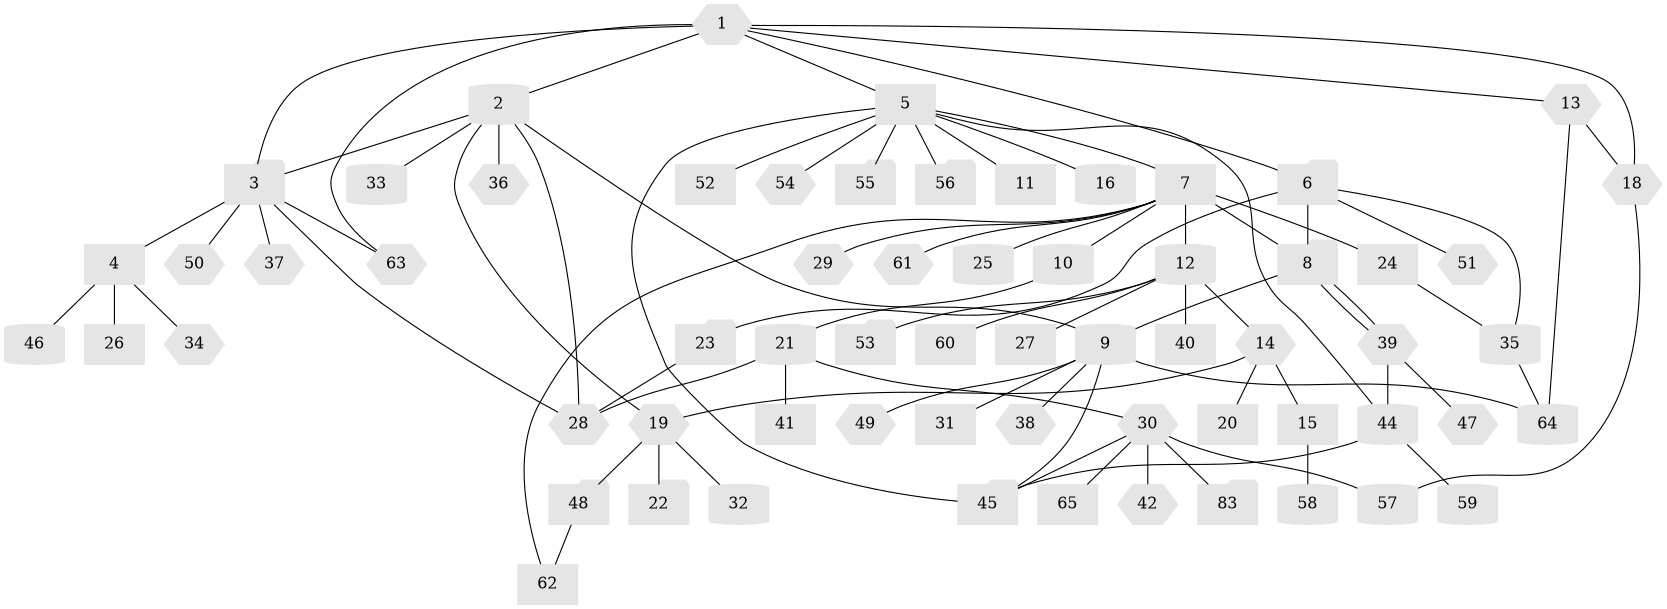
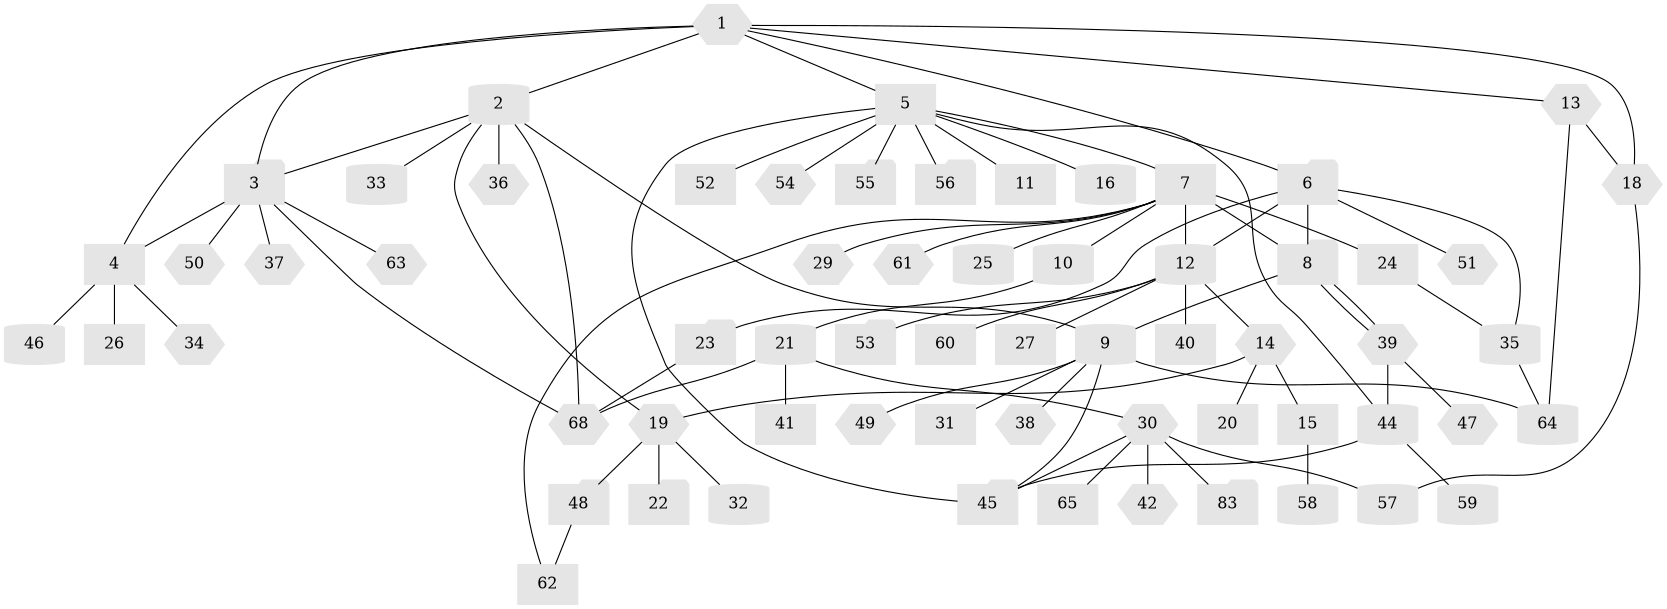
edge "1" -- "63": now "1" -- "4"
edge "6" -- "12": added
node "28": label "28" -> "68"
